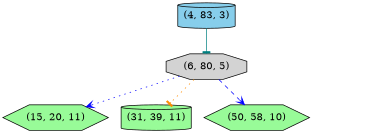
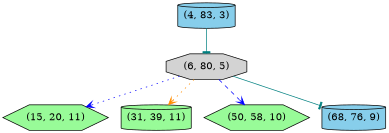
edge "(6, 80, 5)" -> "(31, 39, 11)": arrowhead tee -> vee
node "(68, 76, 9)": added
